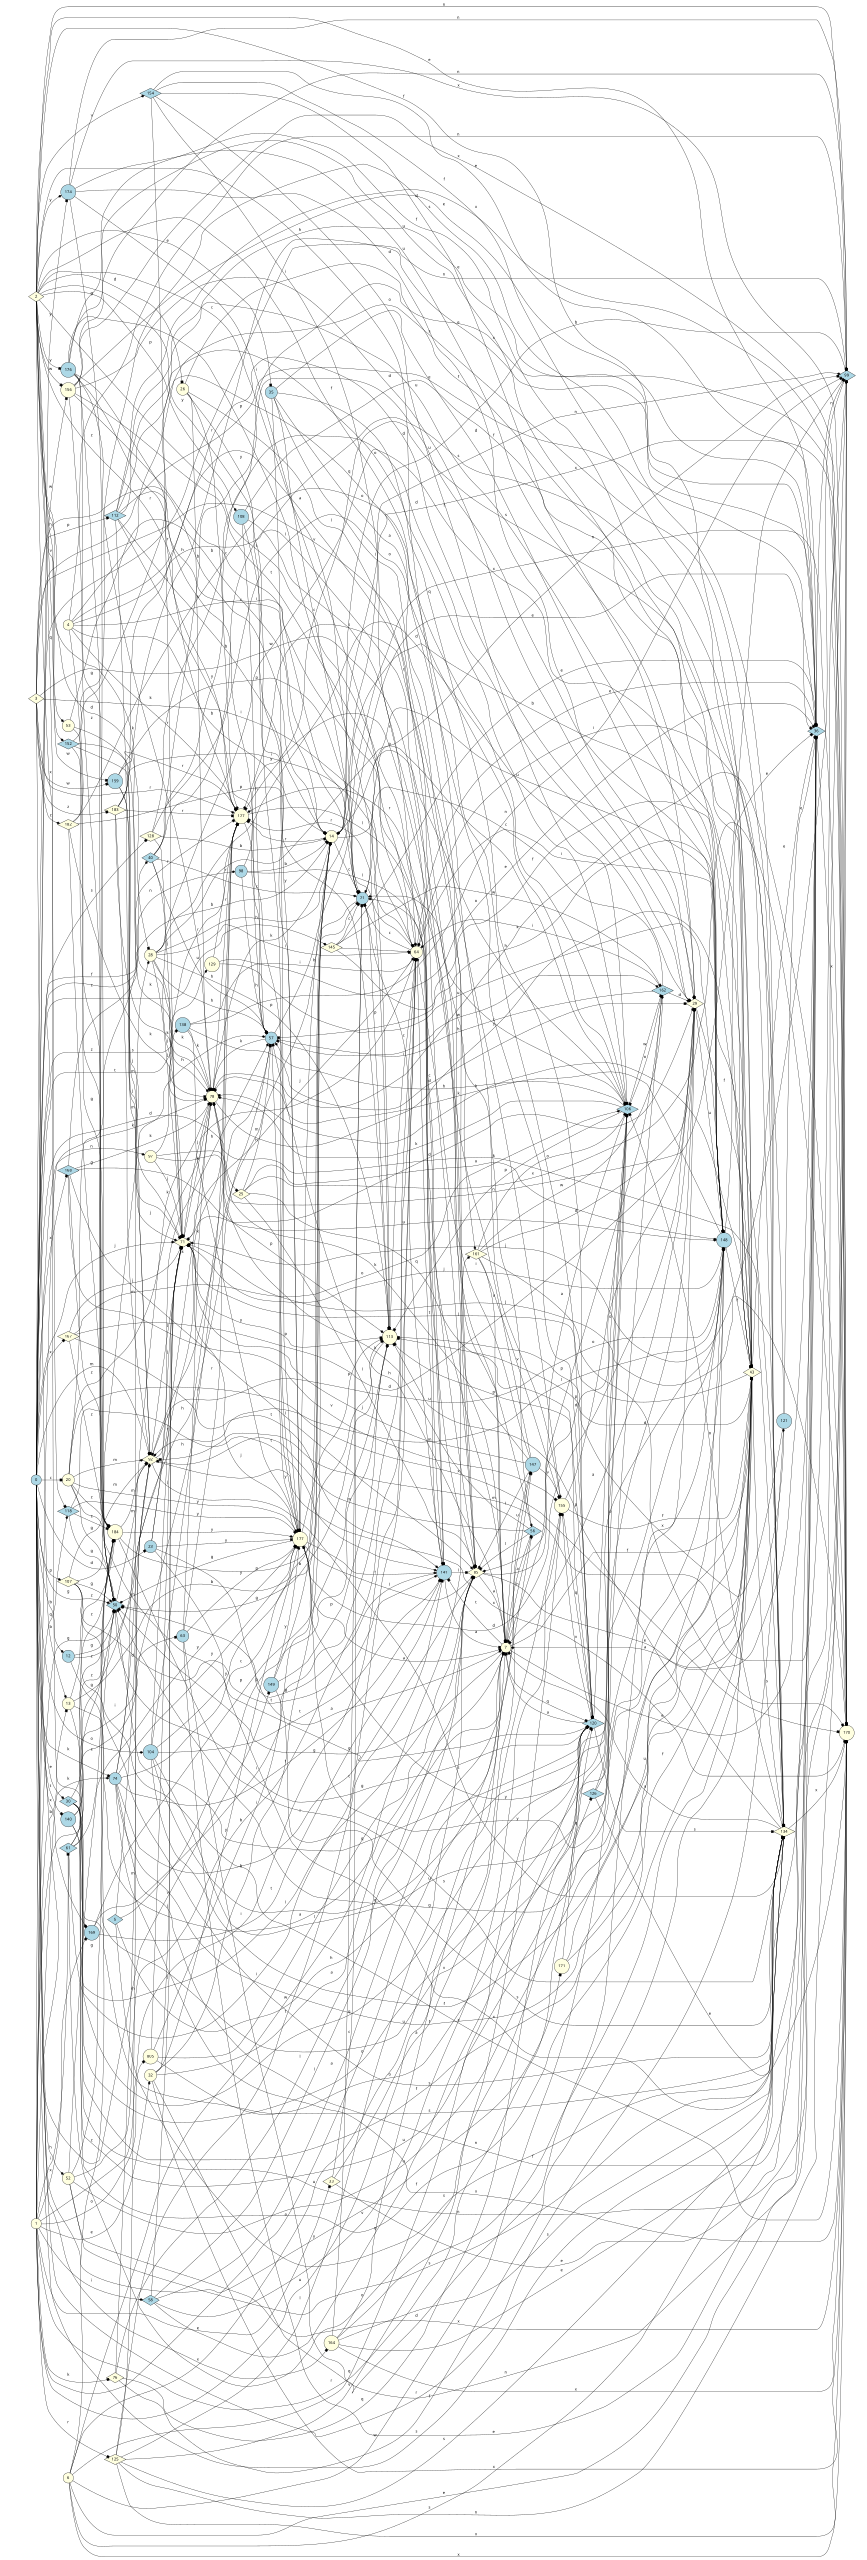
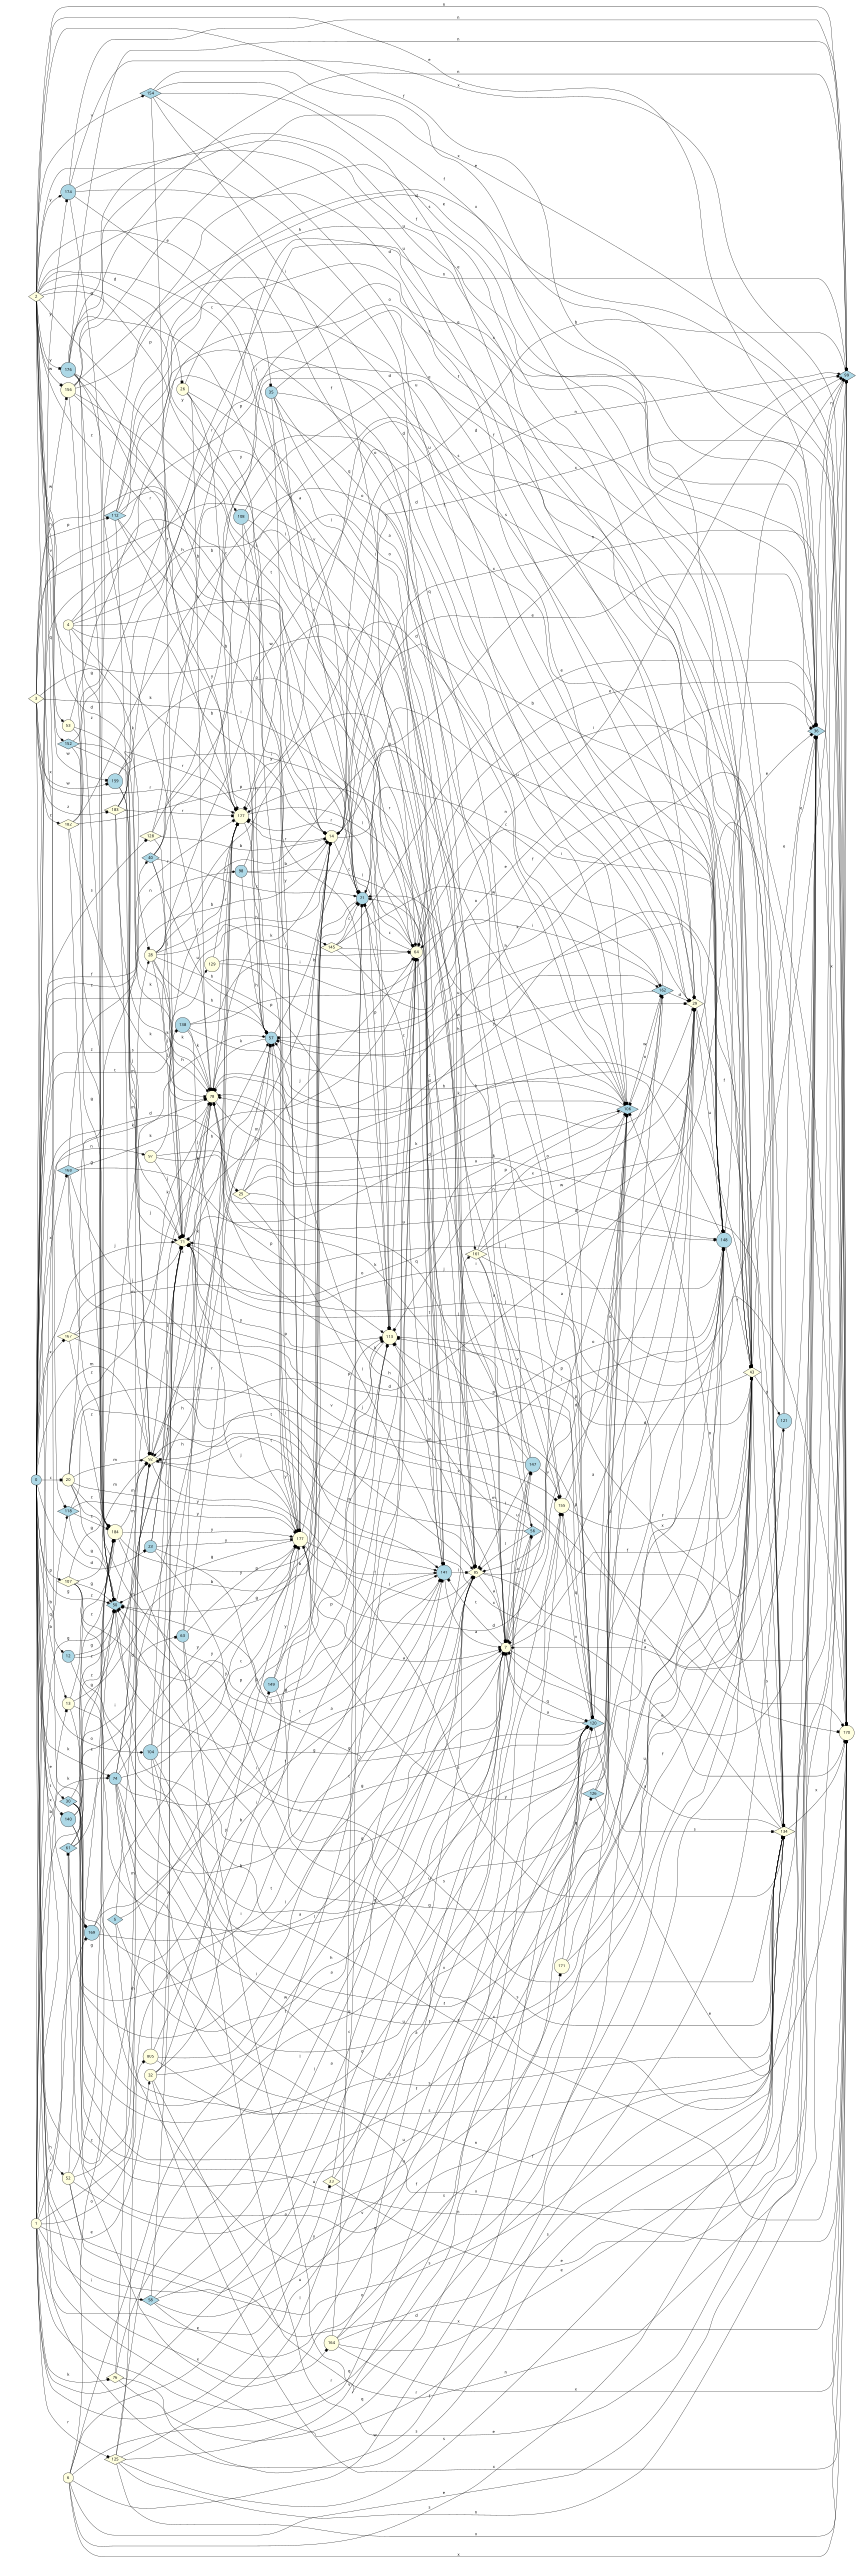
edge "4" -> "99": now "176" -> "99"
edge "43" -> "177": now "43" -> "121"
